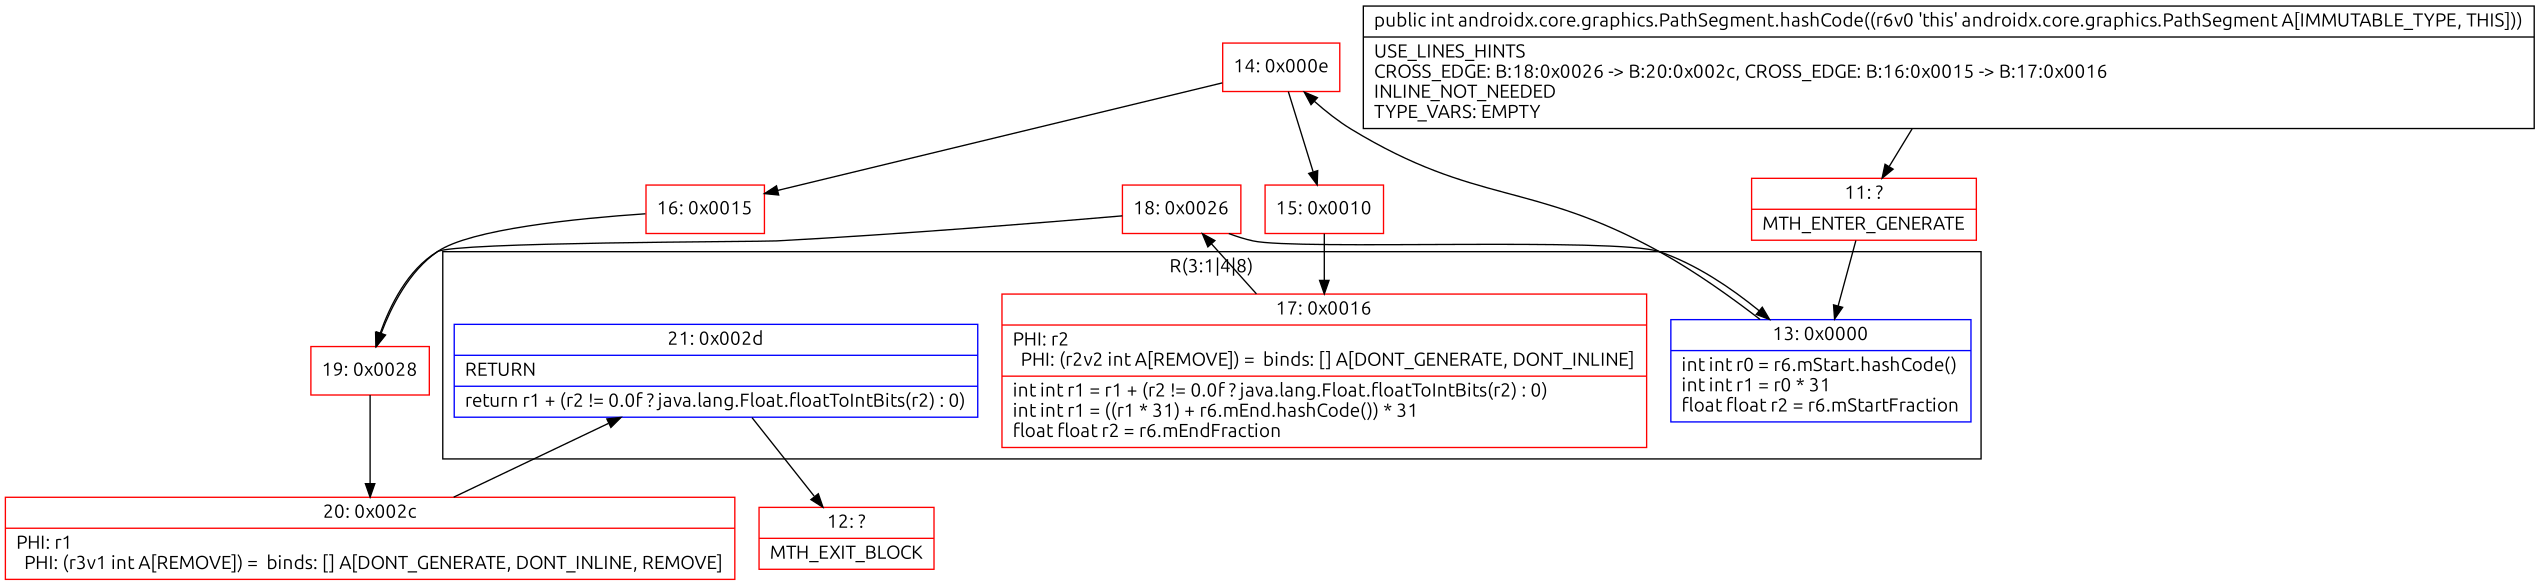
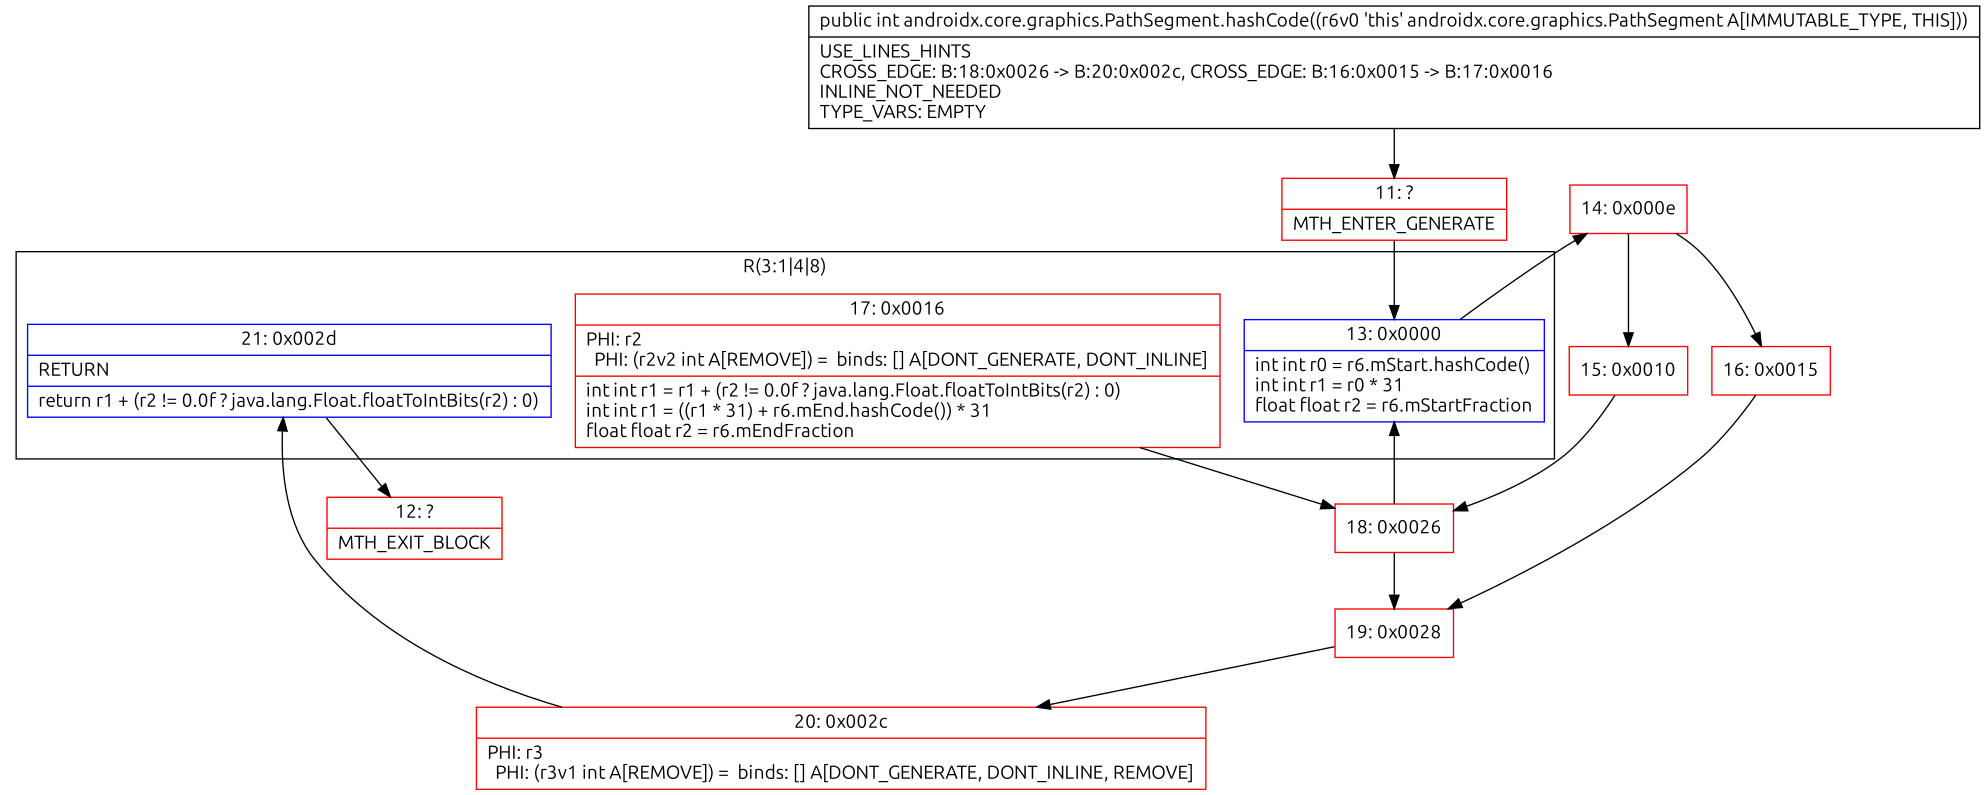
edge "15: 0x0010" -> "17: 0x0016": now "15: 0x0010" -> "18: 0x0026"
node "20: 0x002c": text "PHI: r1" -> "PHI: r3"
